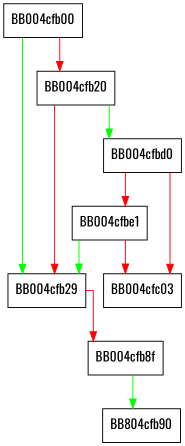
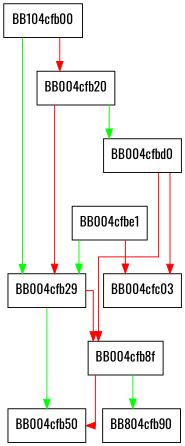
node "BB004cfb00": label "BB004cfb00" -> "BB104cfb00"
edge "BB004cfbd0" -> "BB004cfbe1": now "BB004cfbd0" -> "BB004cfb8f"
node "BB004cfb50": added
